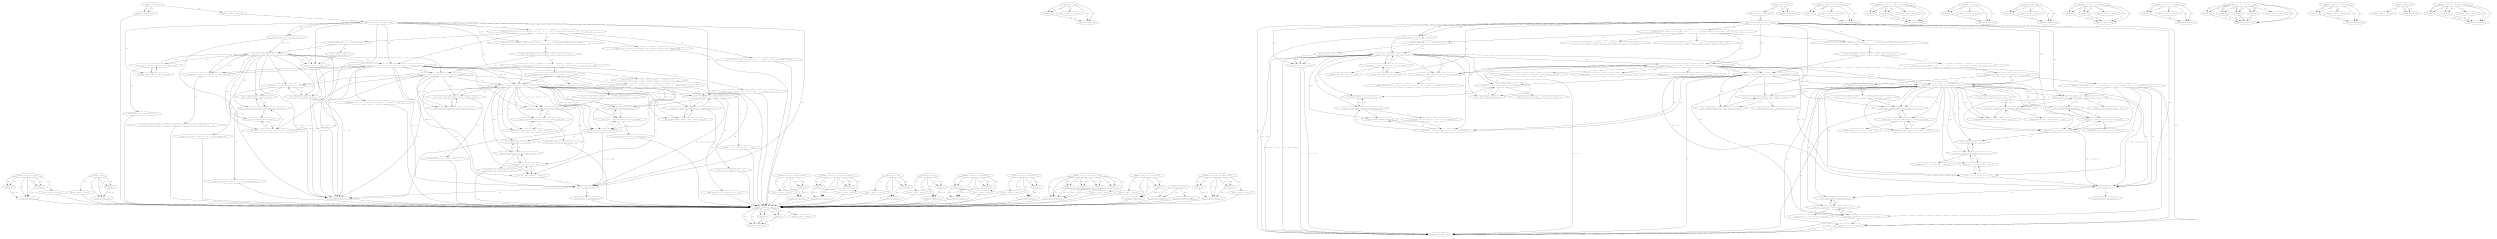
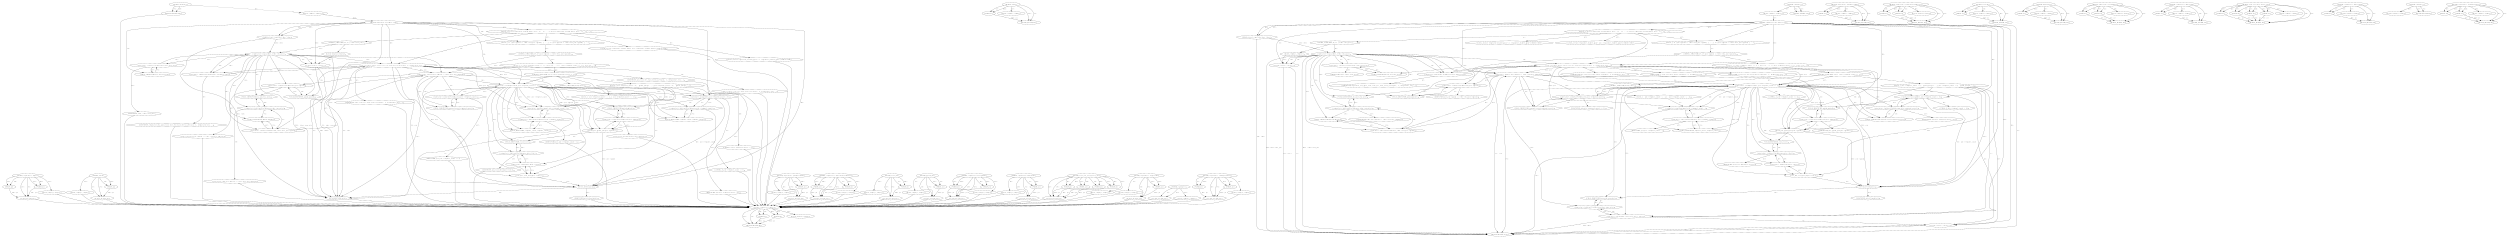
node "(IDENTIFIER,rdev,rdev->ena_pin = NULL)": removed
